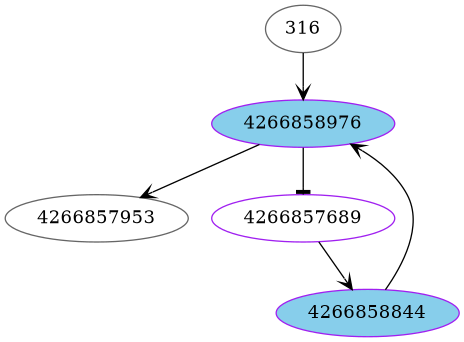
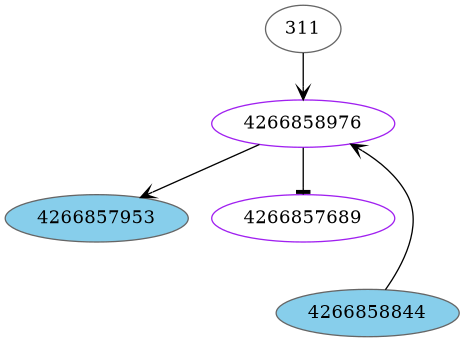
node "316": label "316" -> "311"
node "4266858976": fillcolor skyblue -> white
node "4266857953": fillcolor white -> skyblue
edge "4266857689" -> "4266858844": removed
node "4266858844": color purple -> gray40
